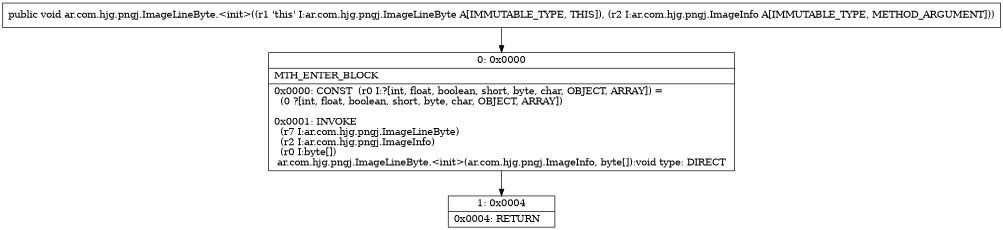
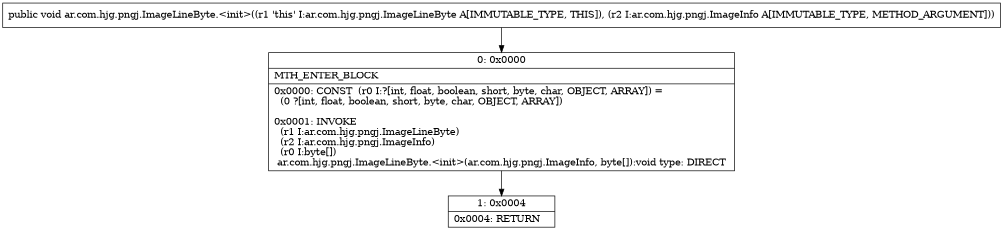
node "0: 0x0000": text "(r7 I:ar.com.hjg.pngj.ImageLineByte)" -> "(r1 I:ar.com.hjg.pngj.ImageLineByte)"
